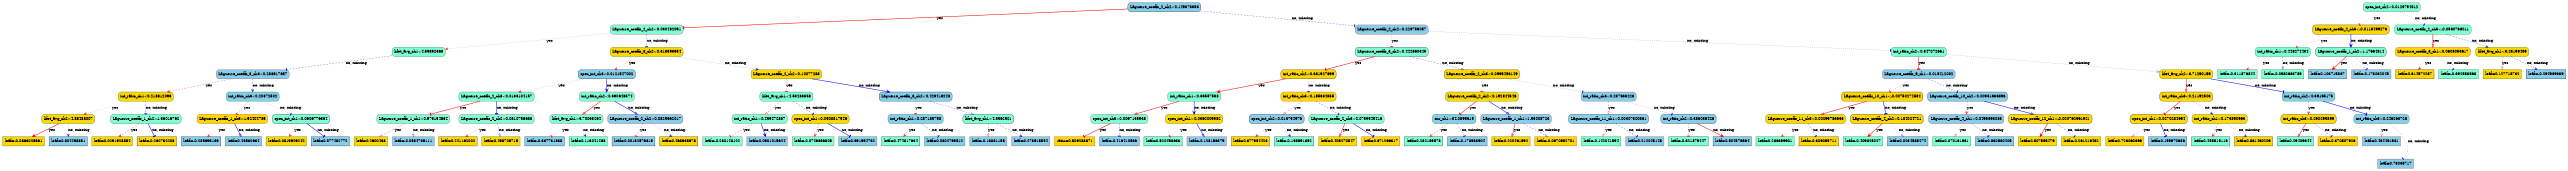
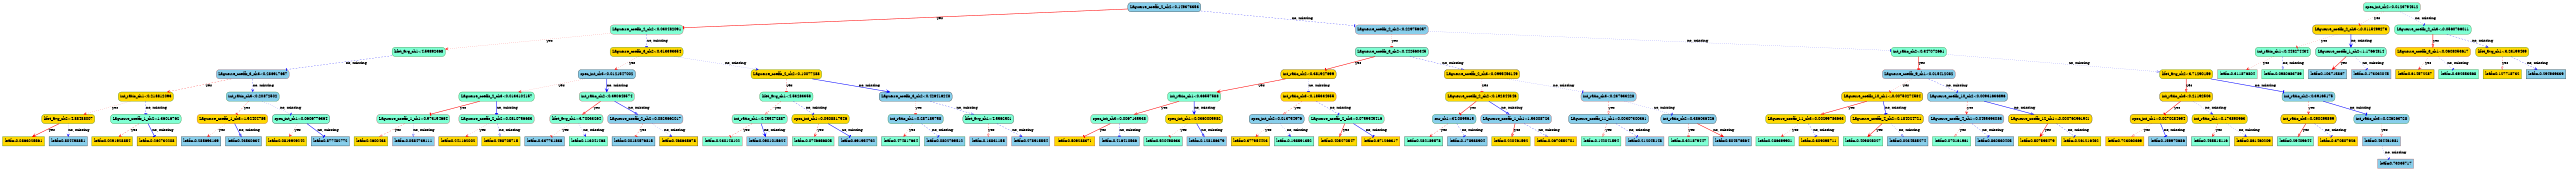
node "leaf=-0.311876844": label "leaf=-0.311876844" -> "leaf=-0.311876804"
edge "int_ratio_ch3<0.246263728" -> "leaf=0.73035717": now "leaf=0.434461981" -> "leaf=0.73035717"
node "ratio=0.509288371": label "ratio=0.509288371" -> "leaf=0.509288371"
